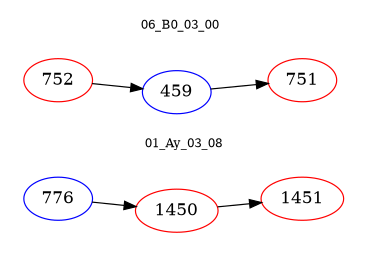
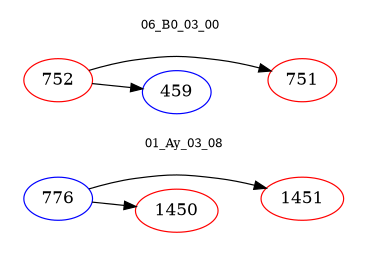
edge "459" -> "751": now "752" -> "751"
edge "1450" -> "1451": now "776" -> "1451"
